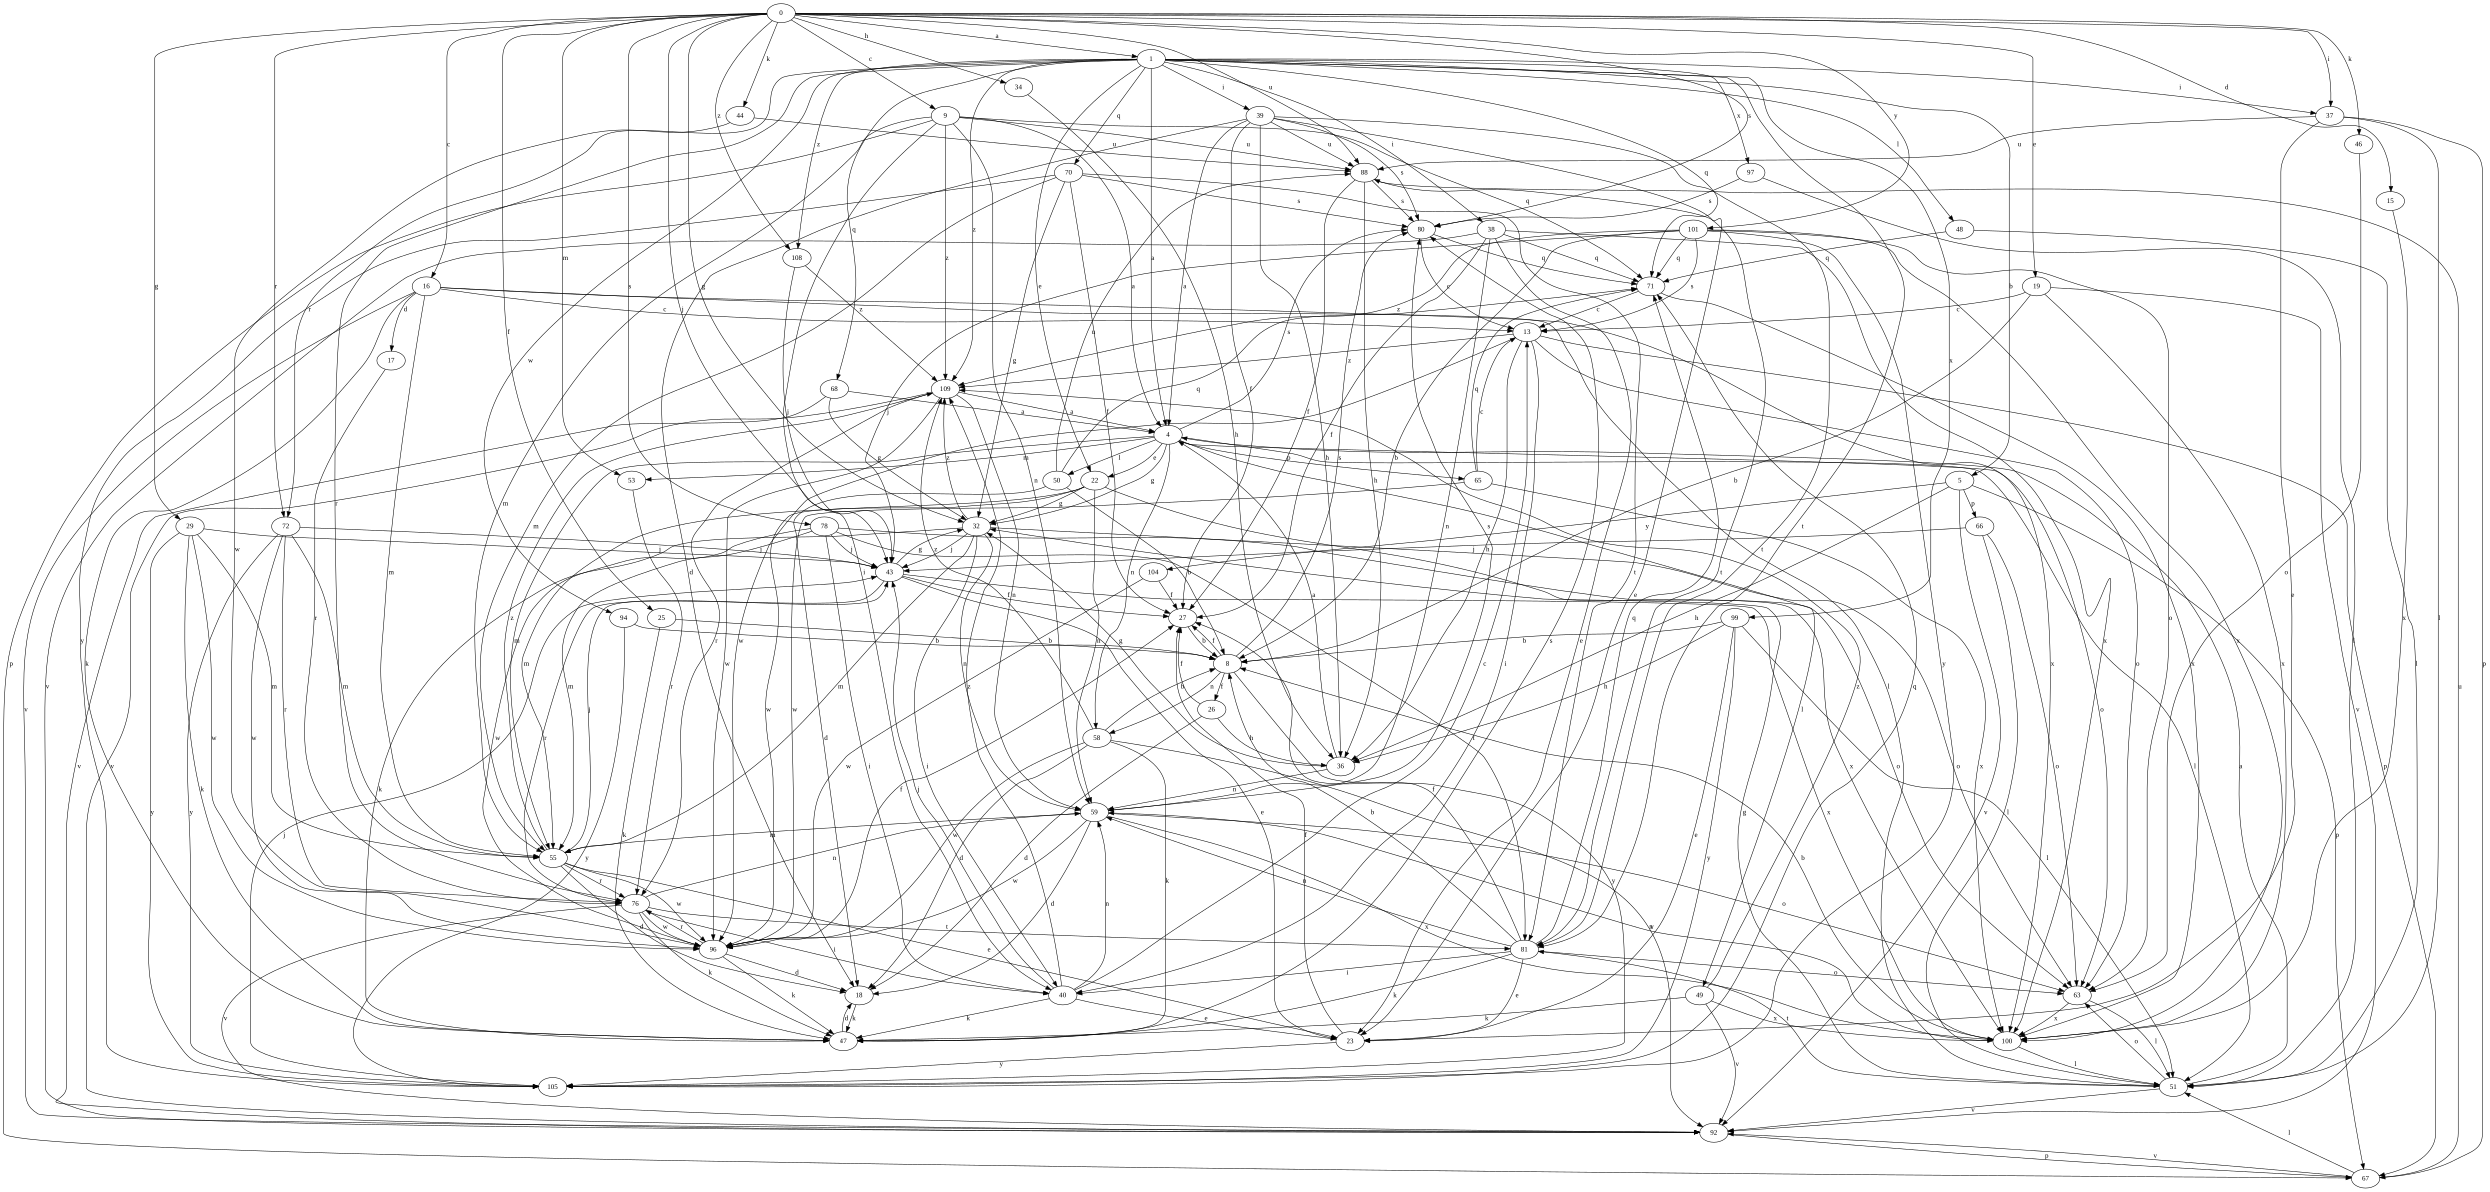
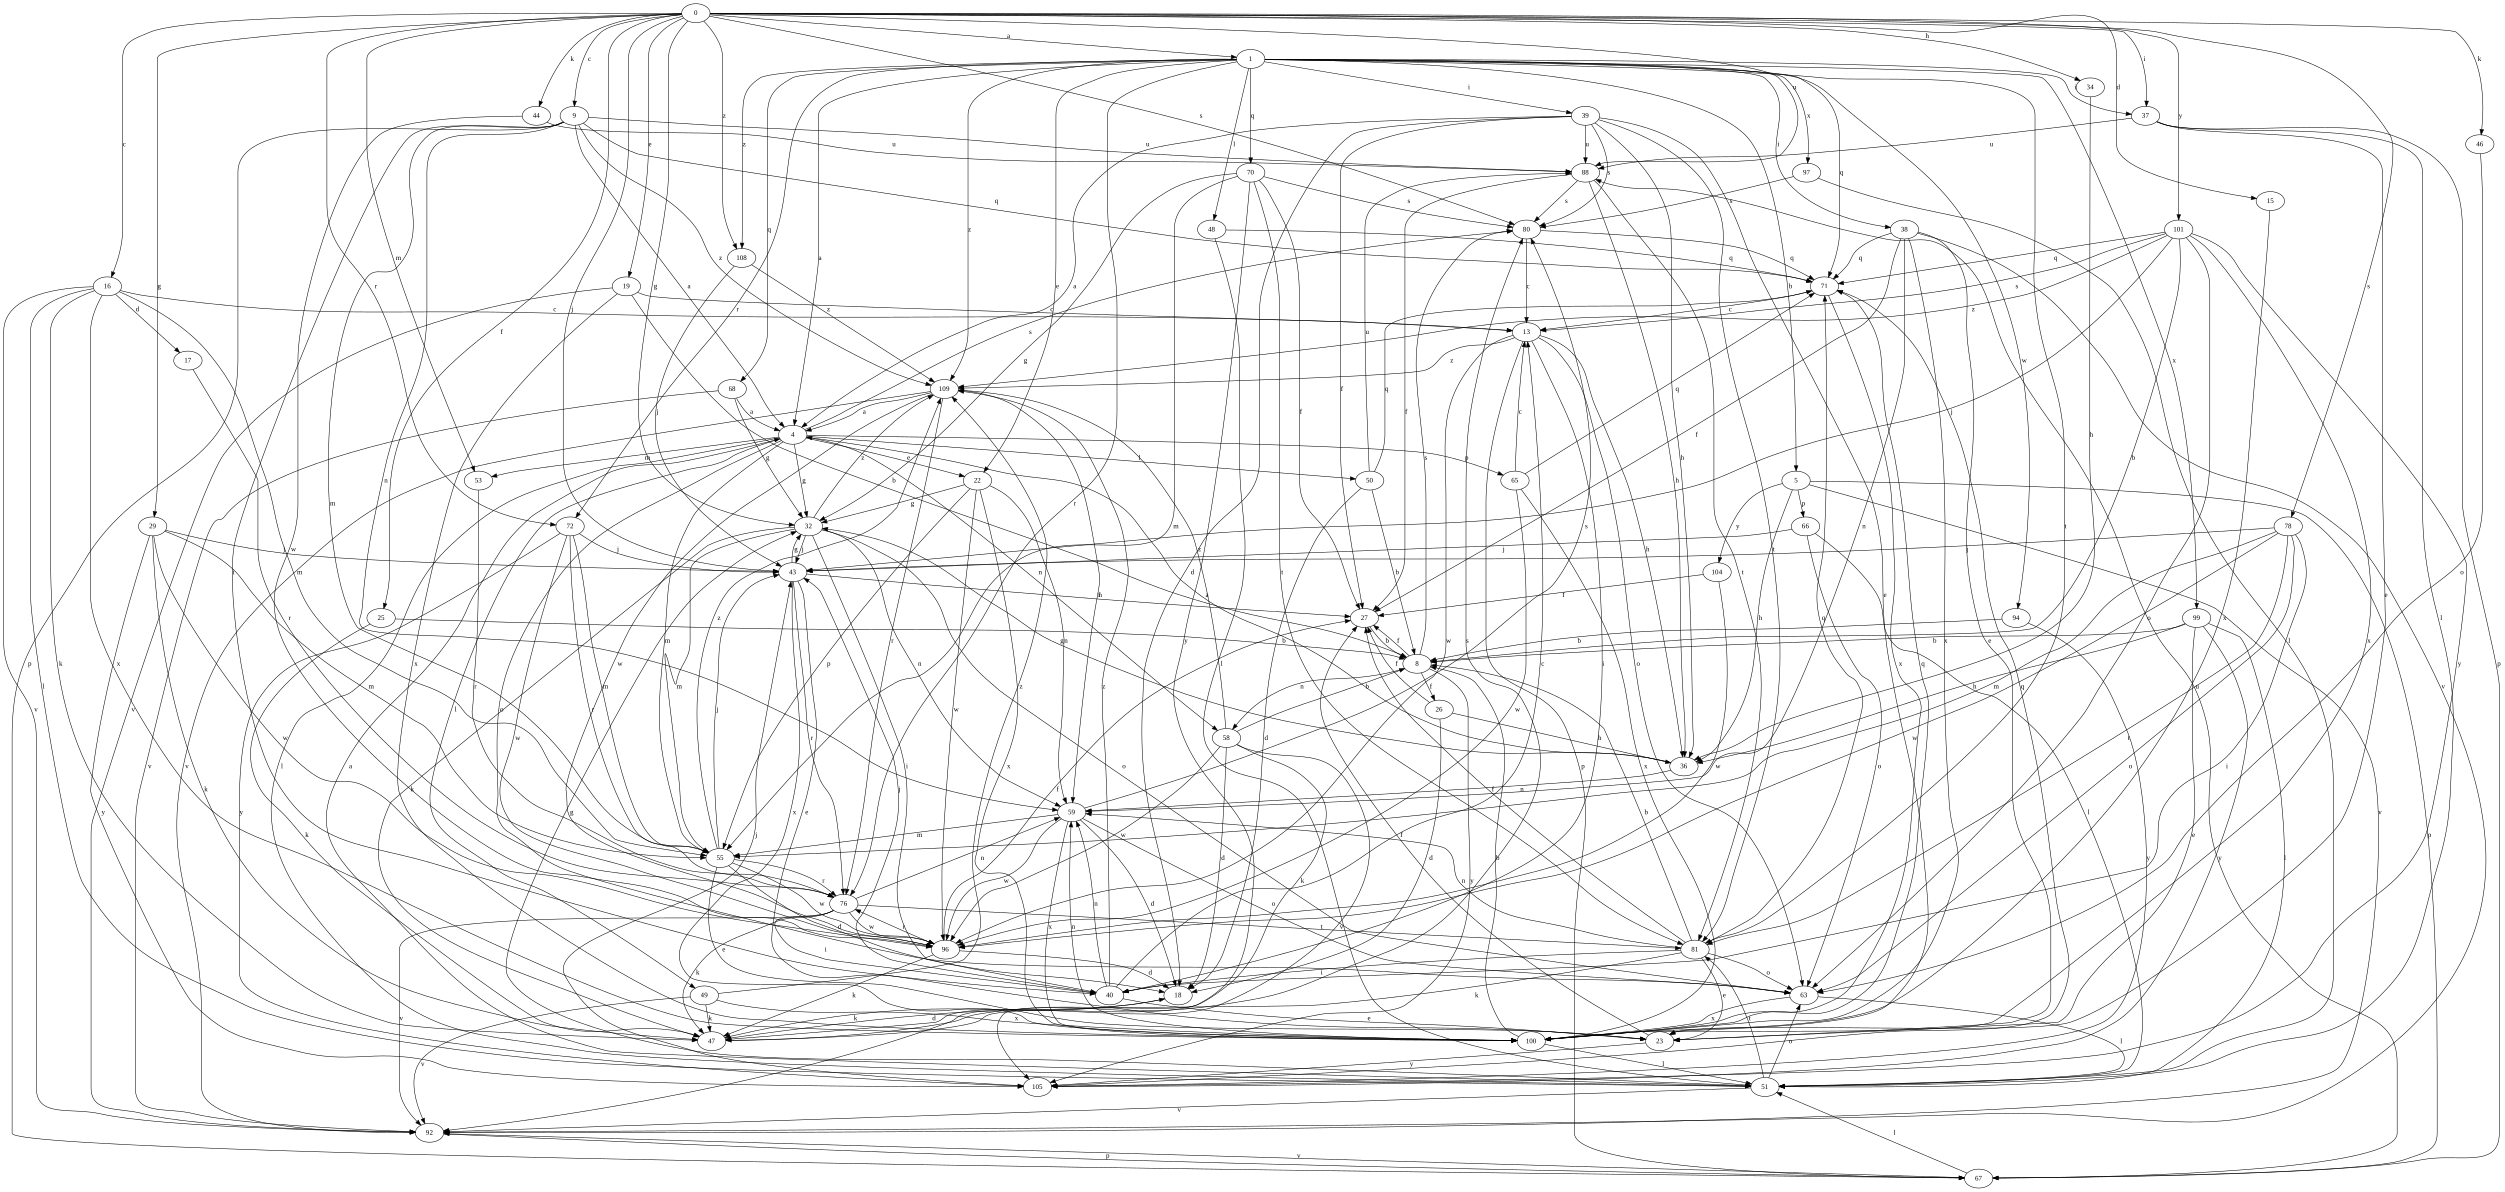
edge "22" -> "55": label "m" -> "p"
edge "100" -> "71": added, label "q"
edge "40" -> "47": removed, label "k"
